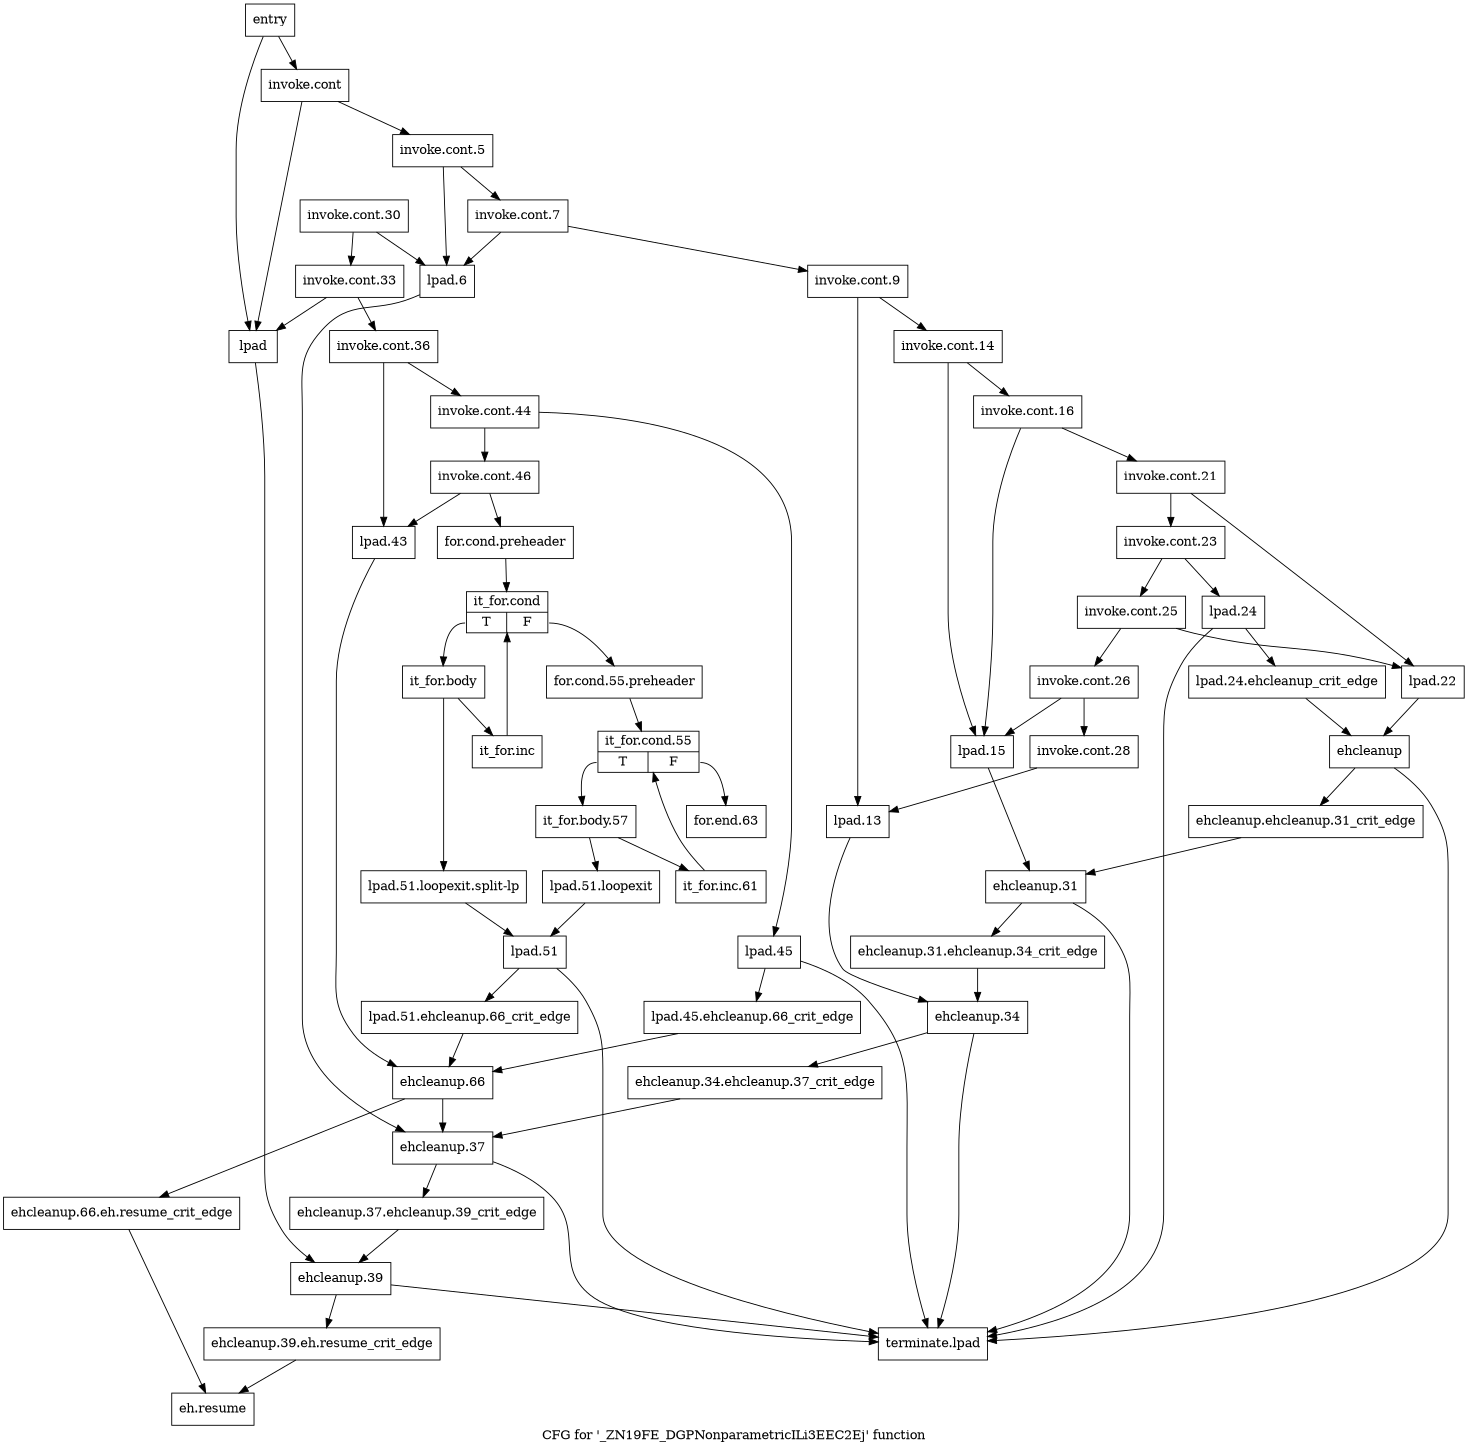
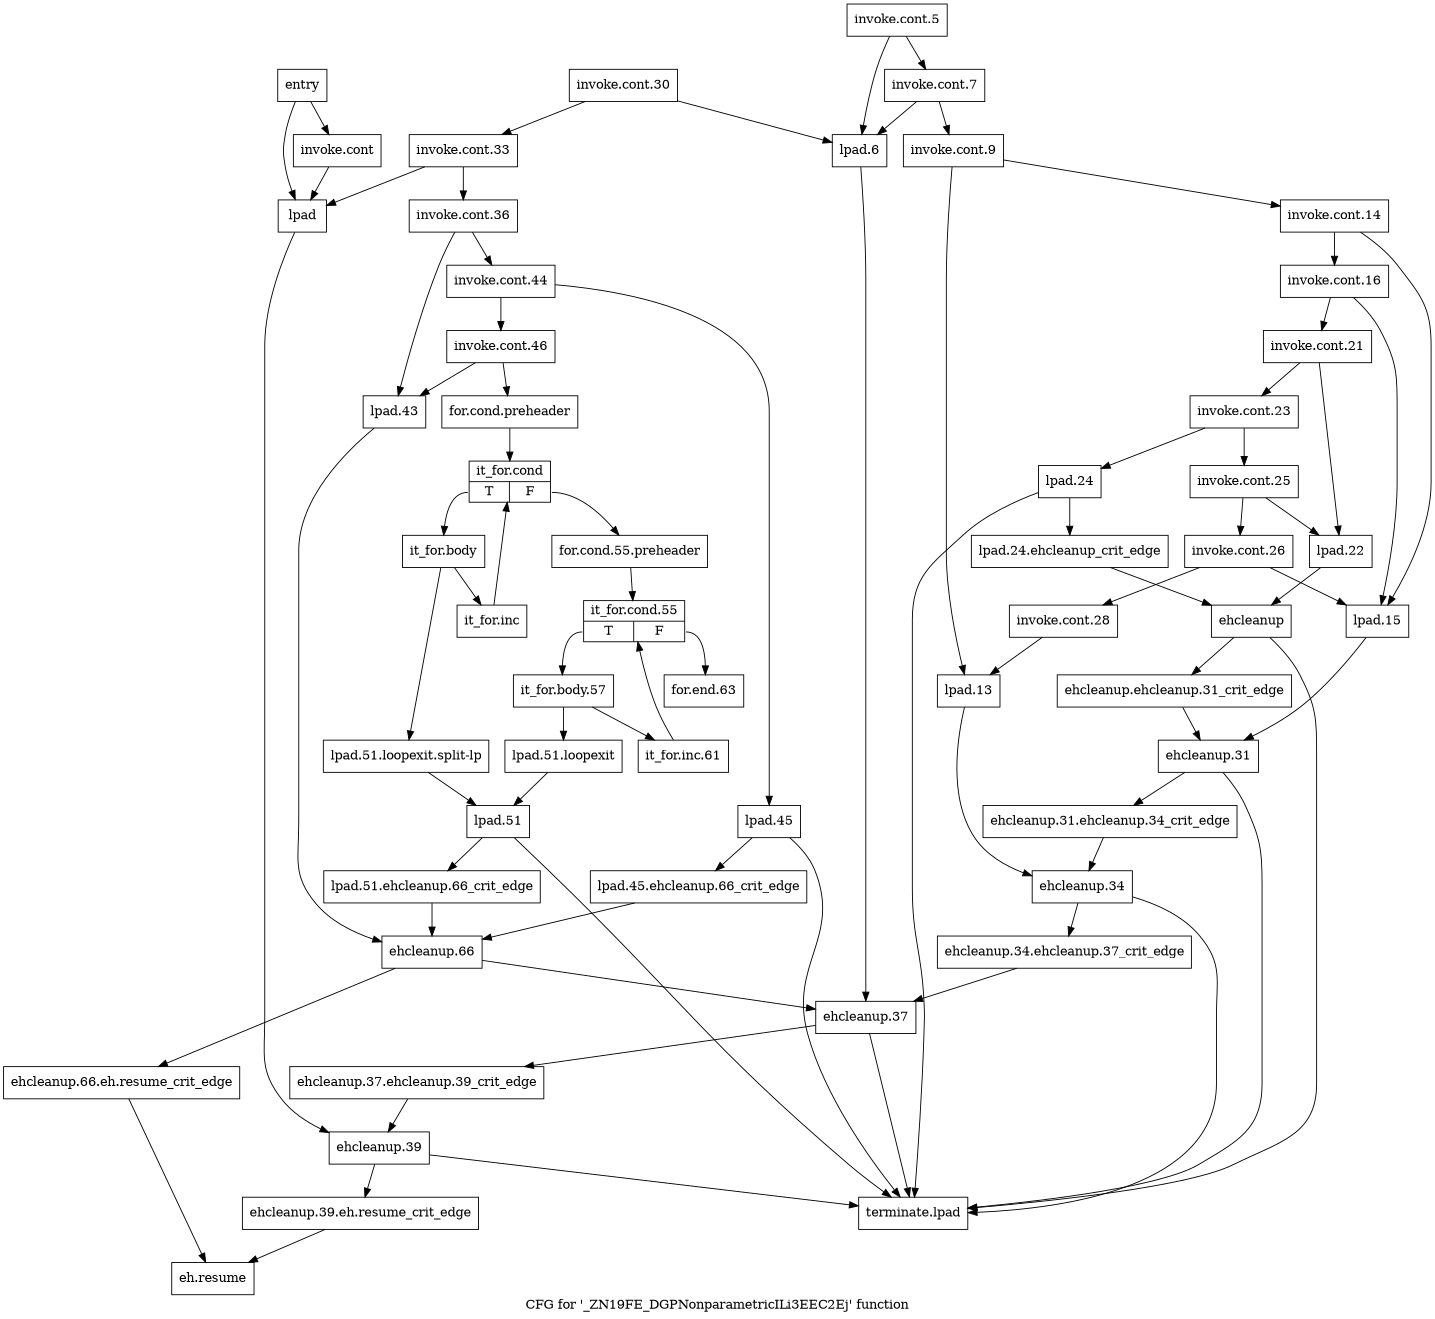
edge "invoke.cont" -> "invoke.cont.5": removed
